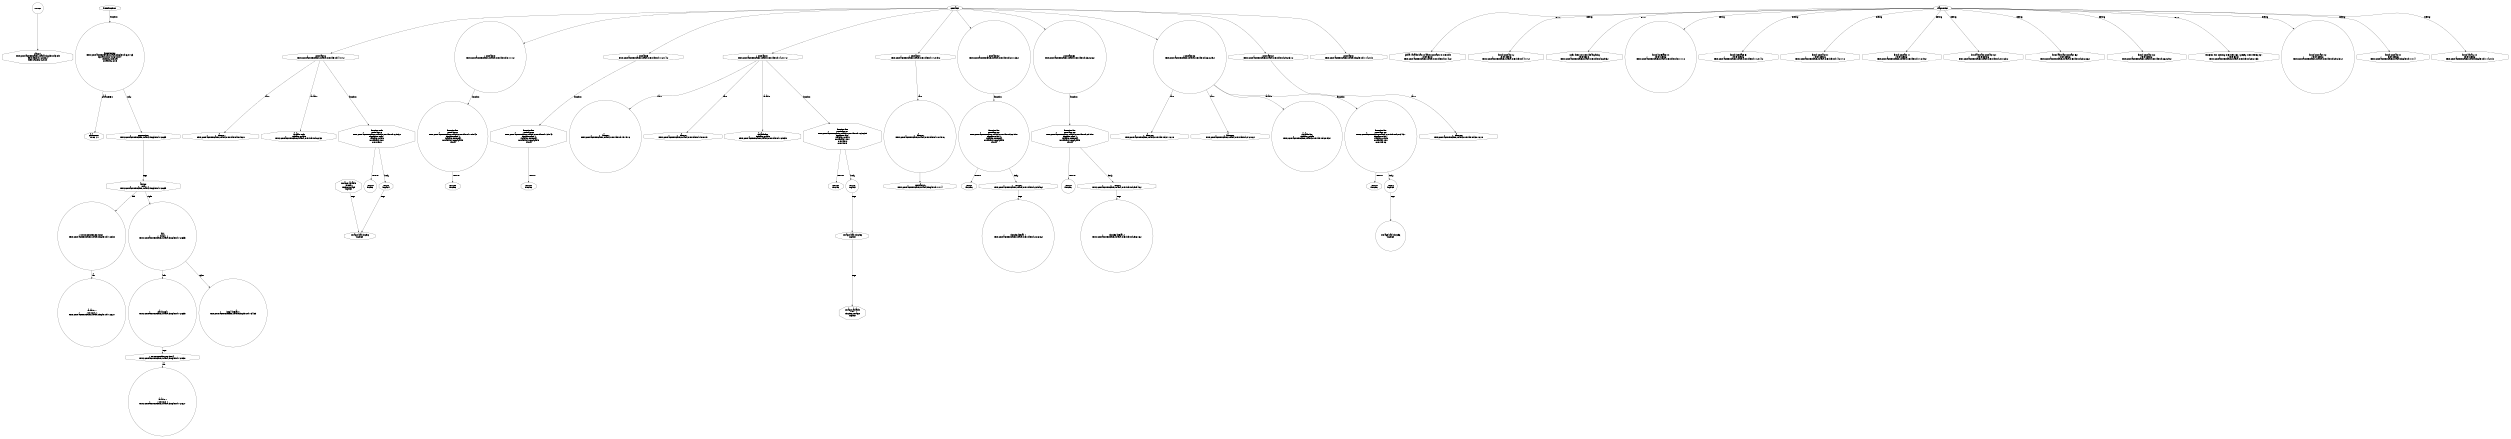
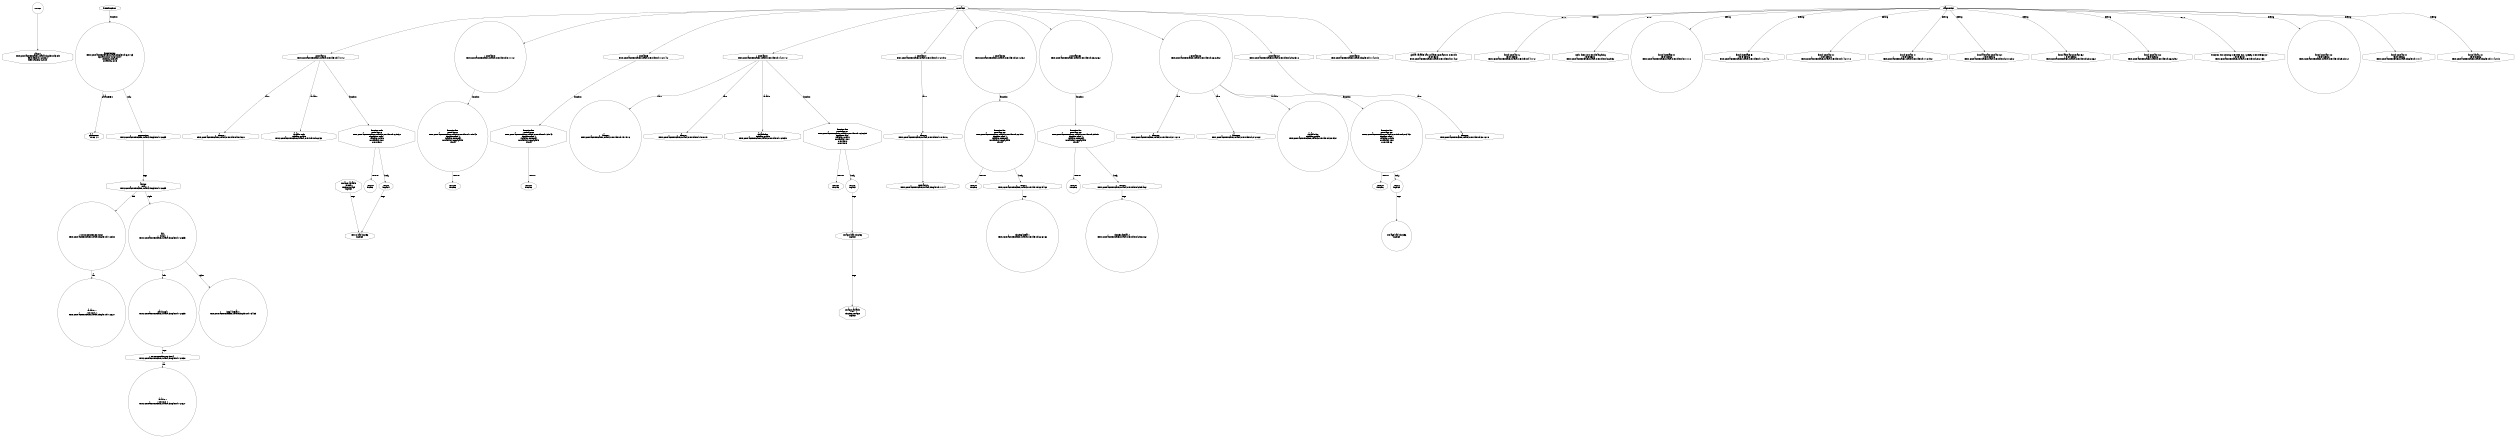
node "base X tests/contract_testcases/solana/override.sol:18:15-16": shape circle -> octagon
node "storage load int256 implicit": label "storage load int256 implicit" -> "return load int256 implicit"
